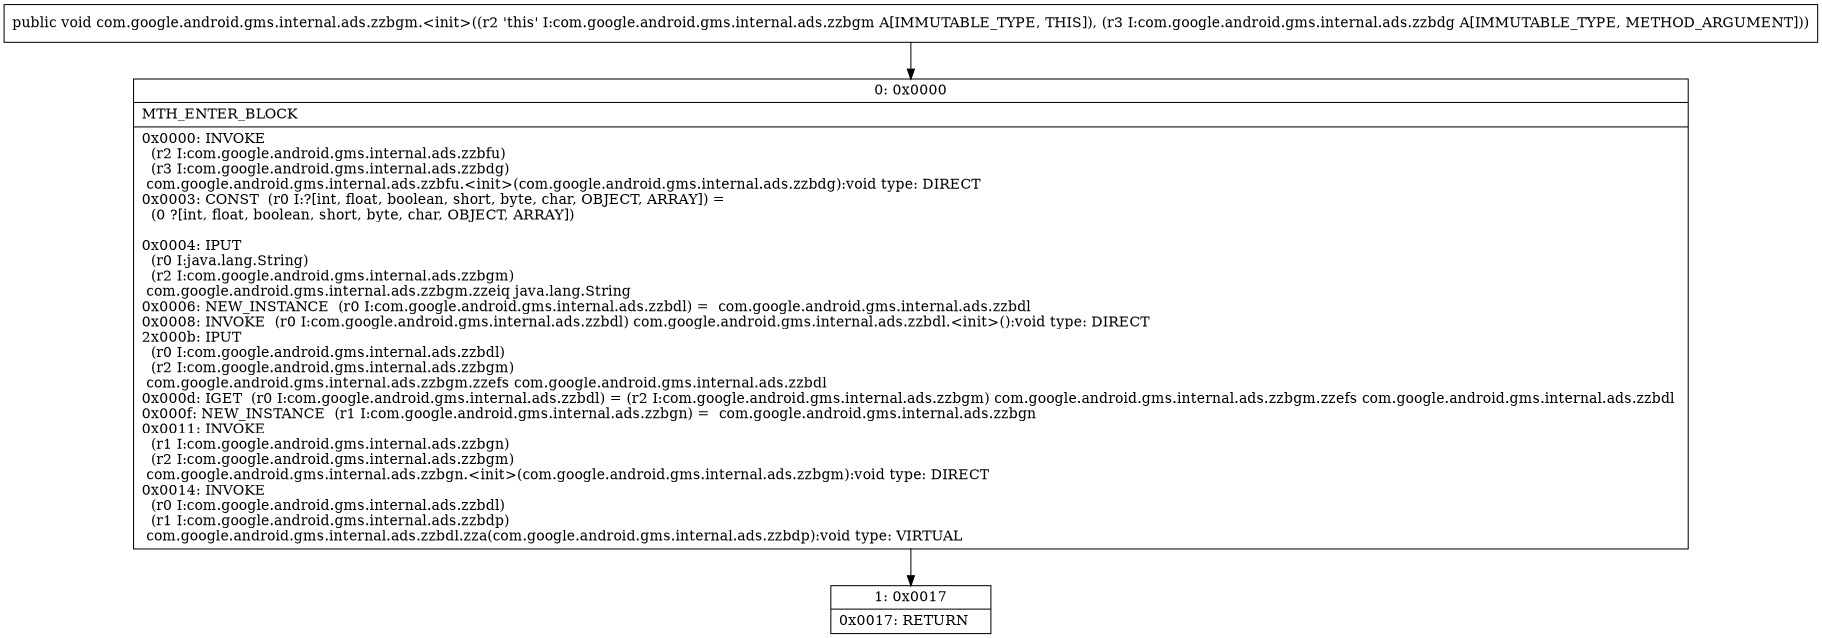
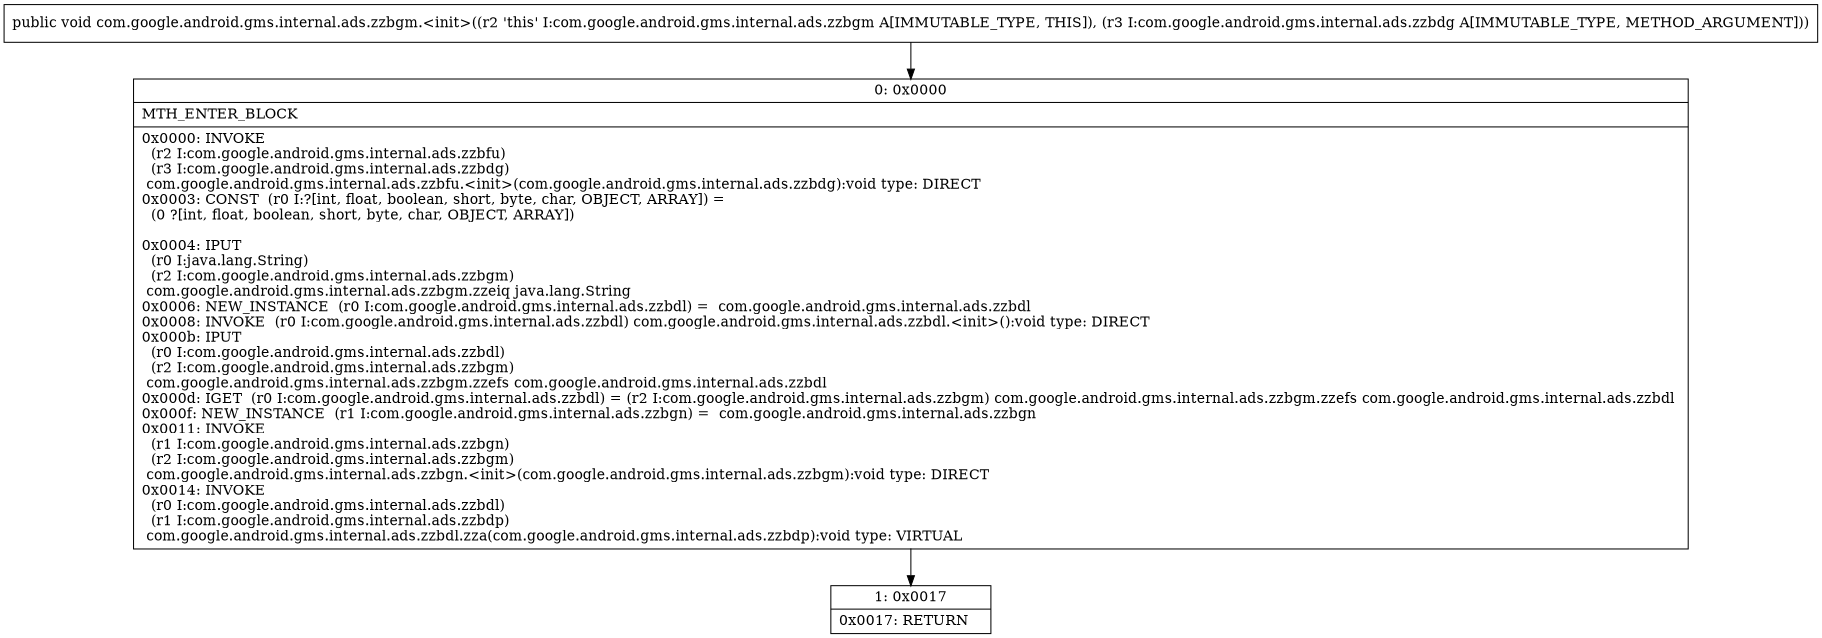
node "0: 0x0000": text "2x000b: IPUT" -> "0x000b: IPUT"
